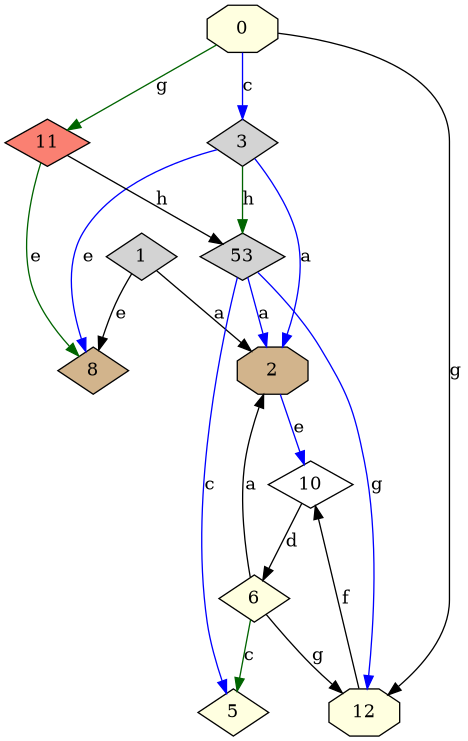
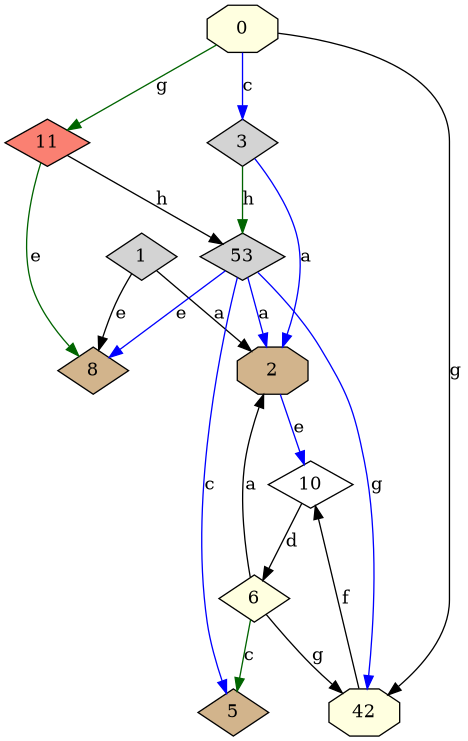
edge "3" -> "8": now "53" -> "8"
node "5": fillcolor lightyellow -> tan
node "12": label "12" -> "42"
